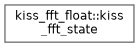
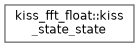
node "kiss_fft_float::kiss _fft_state": label "kiss_fft_float::kiss _fft_state" -> "kiss_fft_float::kiss _state_state"
